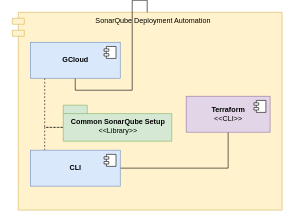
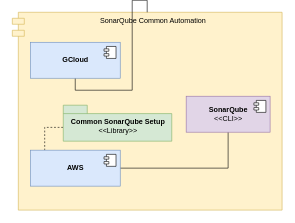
node "SonarQube Deployment Automation": label "SonarQube Deployment Automation" -> "SonarQube Common Automation"
edge "GCloud" -- "Common SonarQube Setup <<Library>>": removed
node "Terraform <<CLI>>": label "Terraform <<CLI>>" -> "SonarQube <<CLI>>"
node "CLI": label "CLI" -> "AWS"
